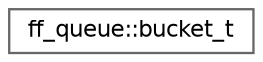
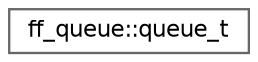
node "ff_queue::bucket_t": label "ff_queue::bucket_t" -> "ff_queue::queue_t"
